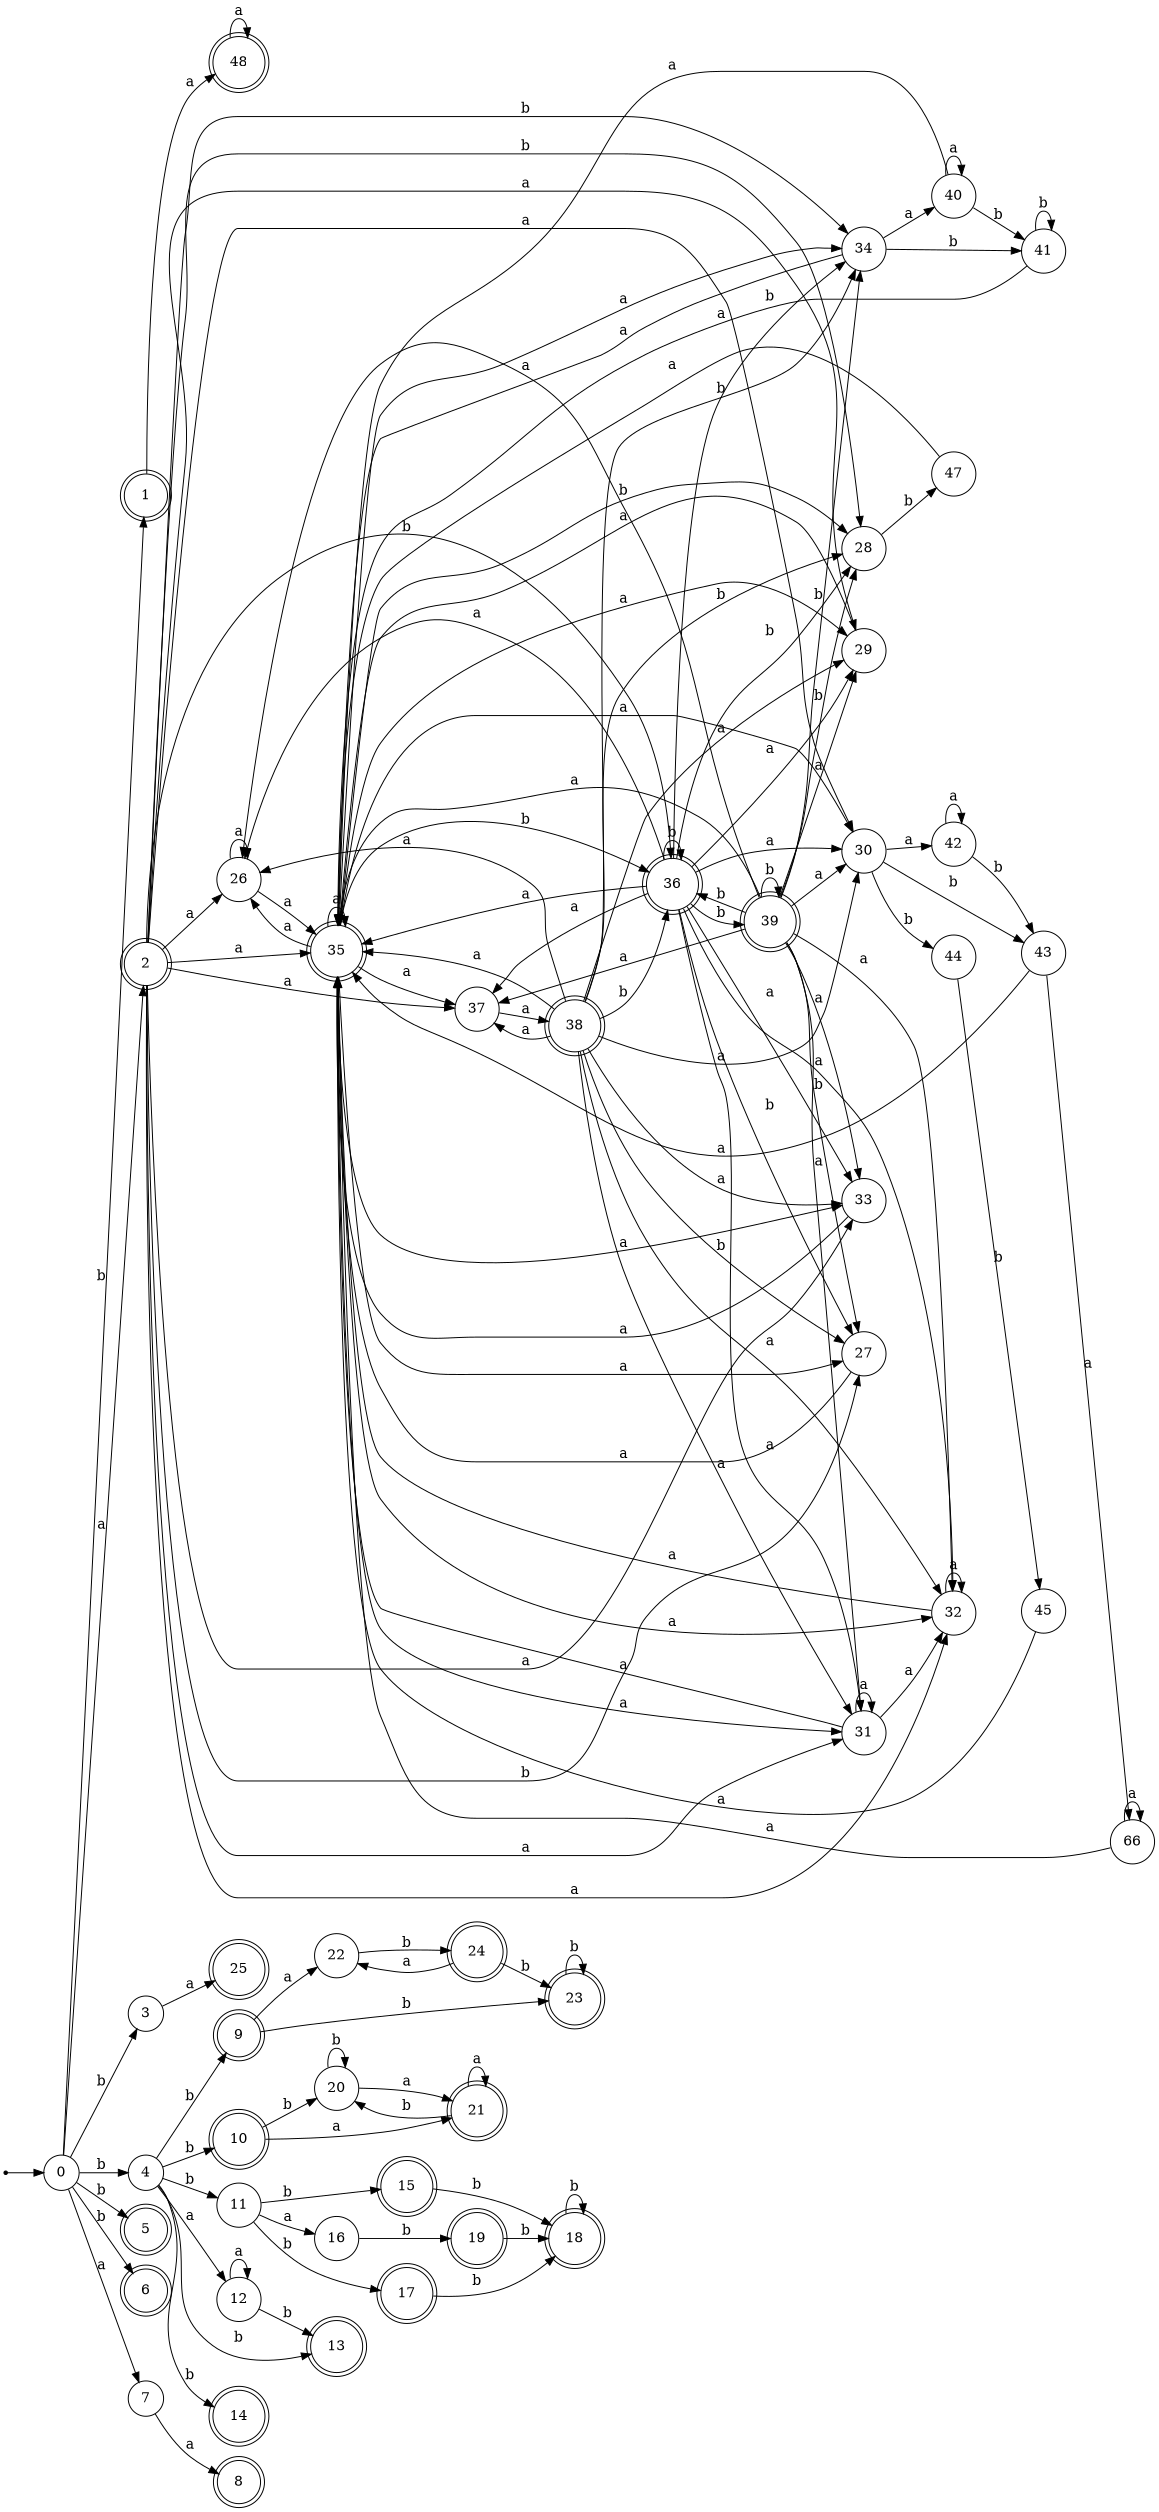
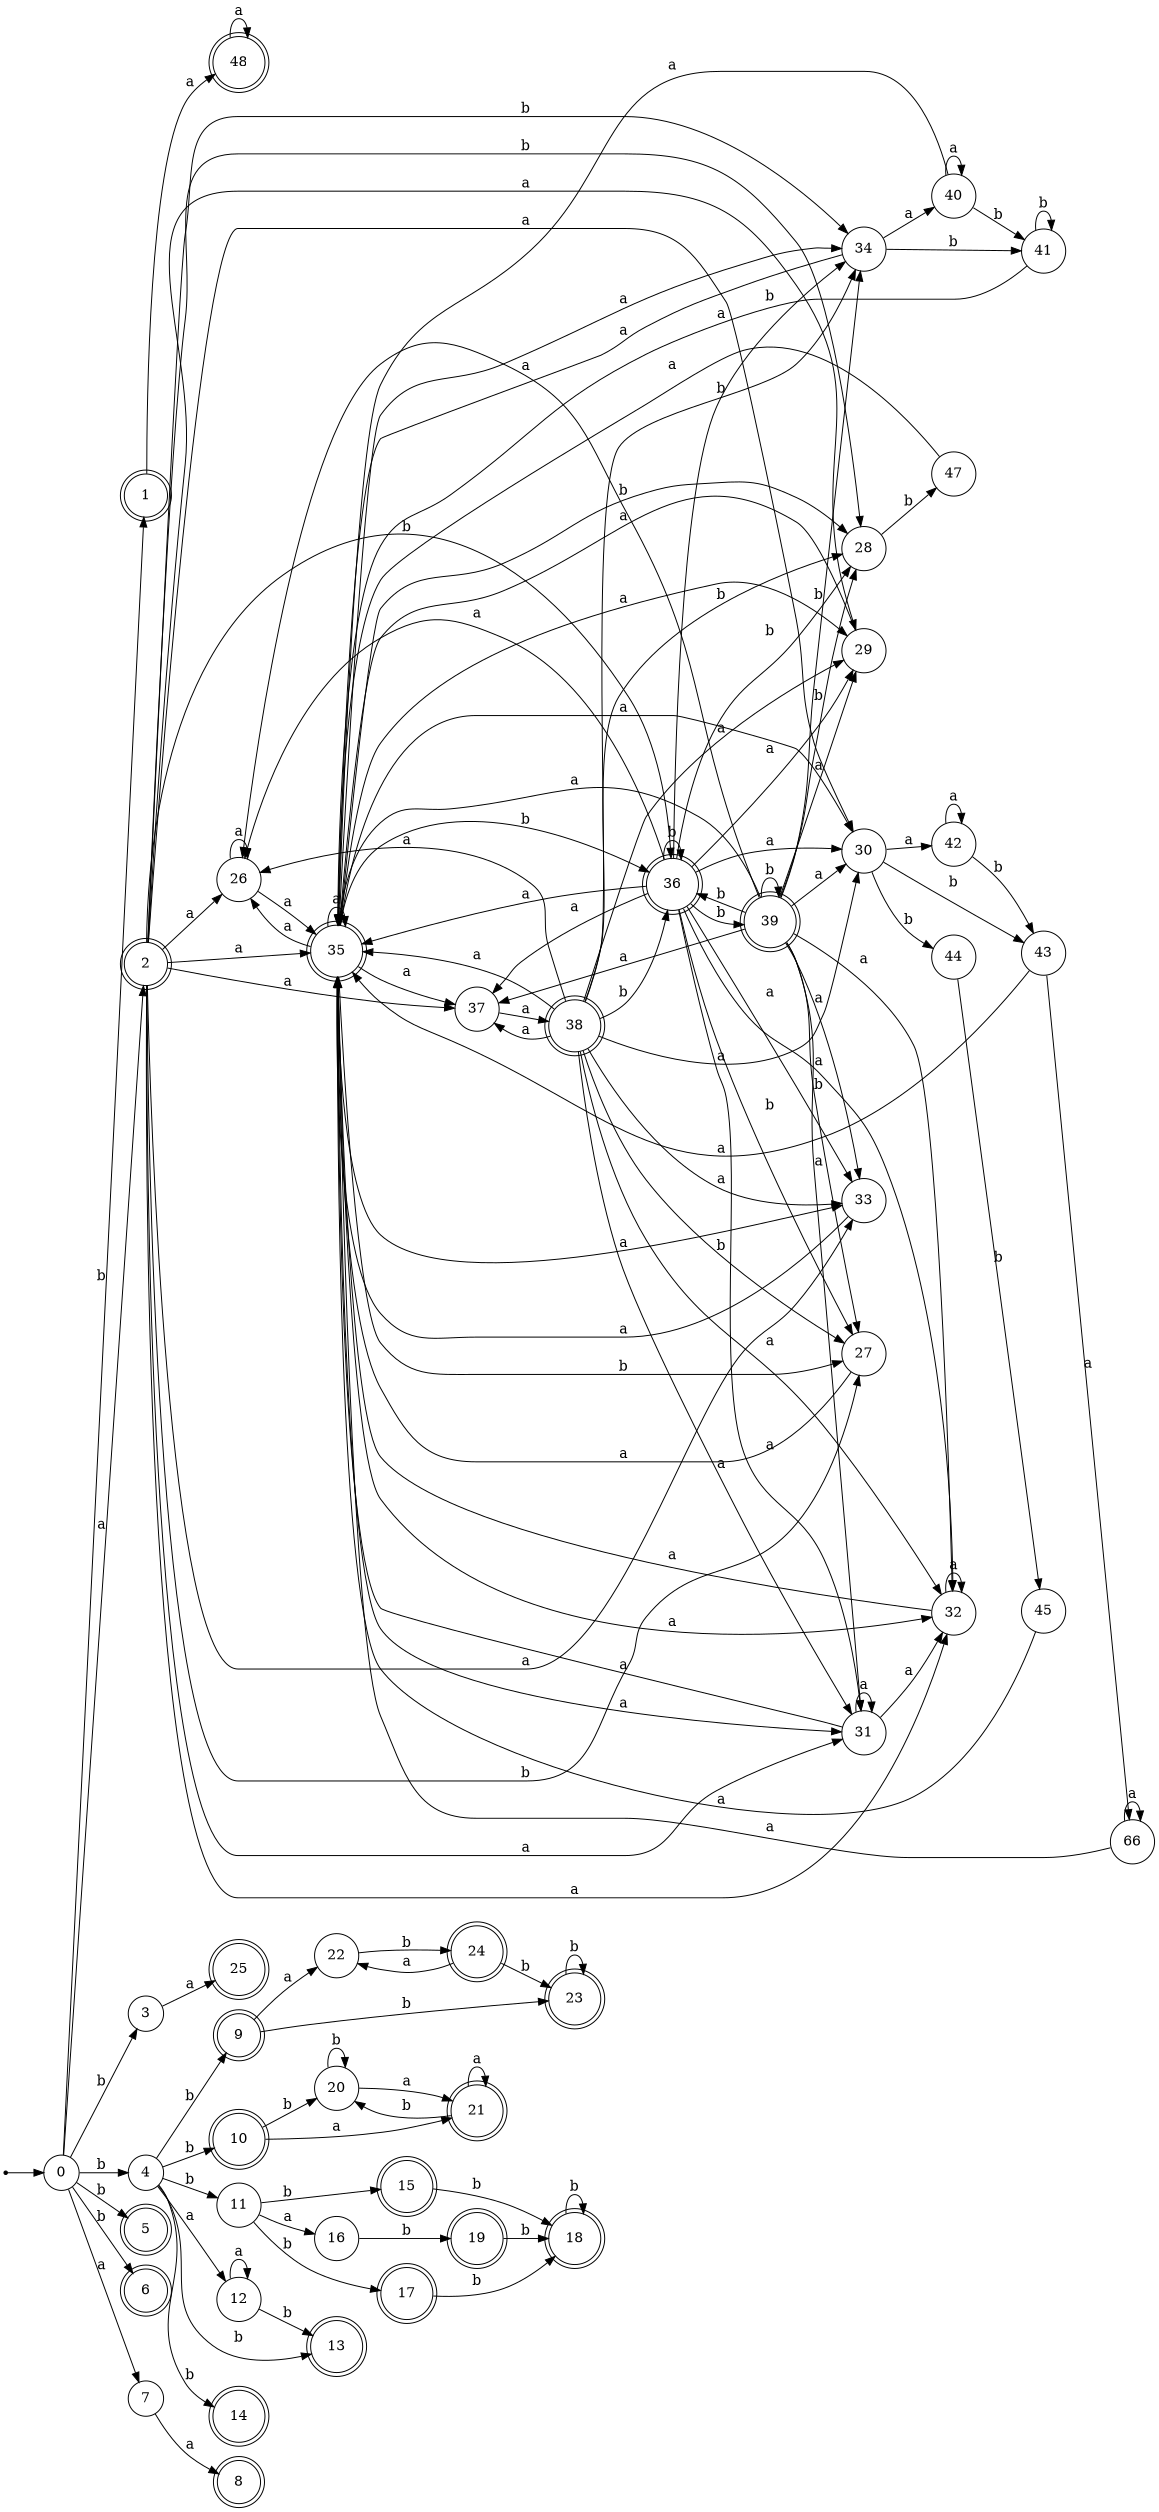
edge "35" -> "27": label "a" -> "b"
